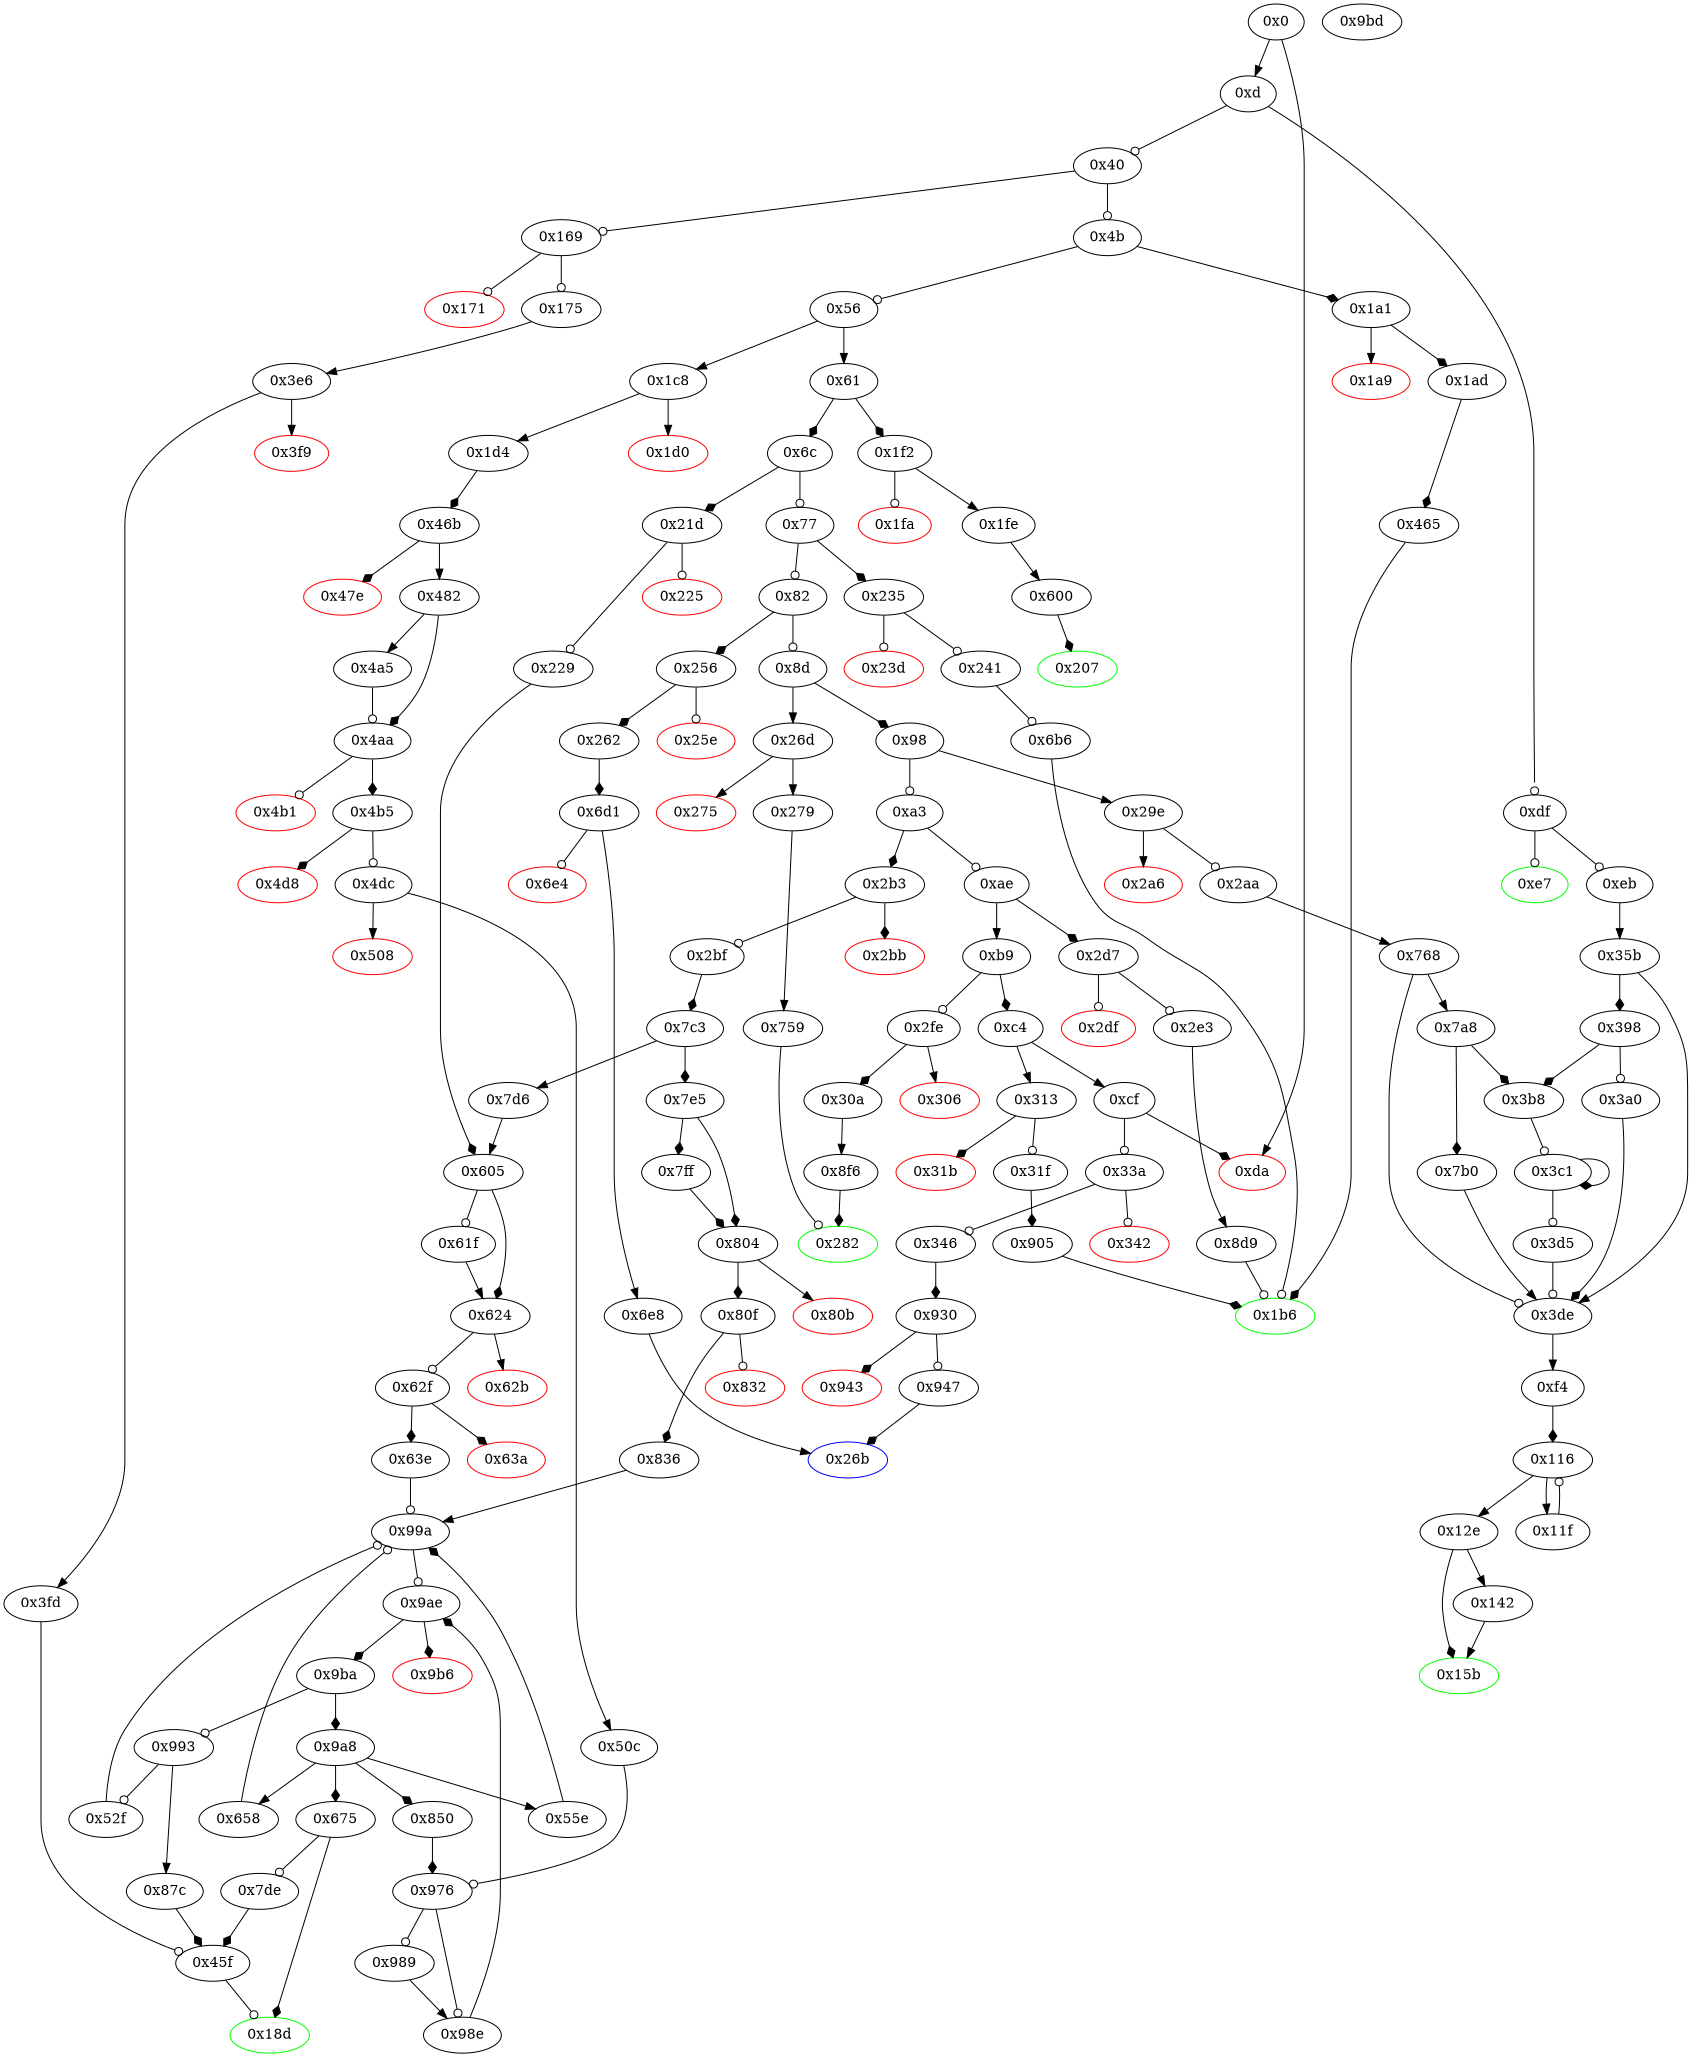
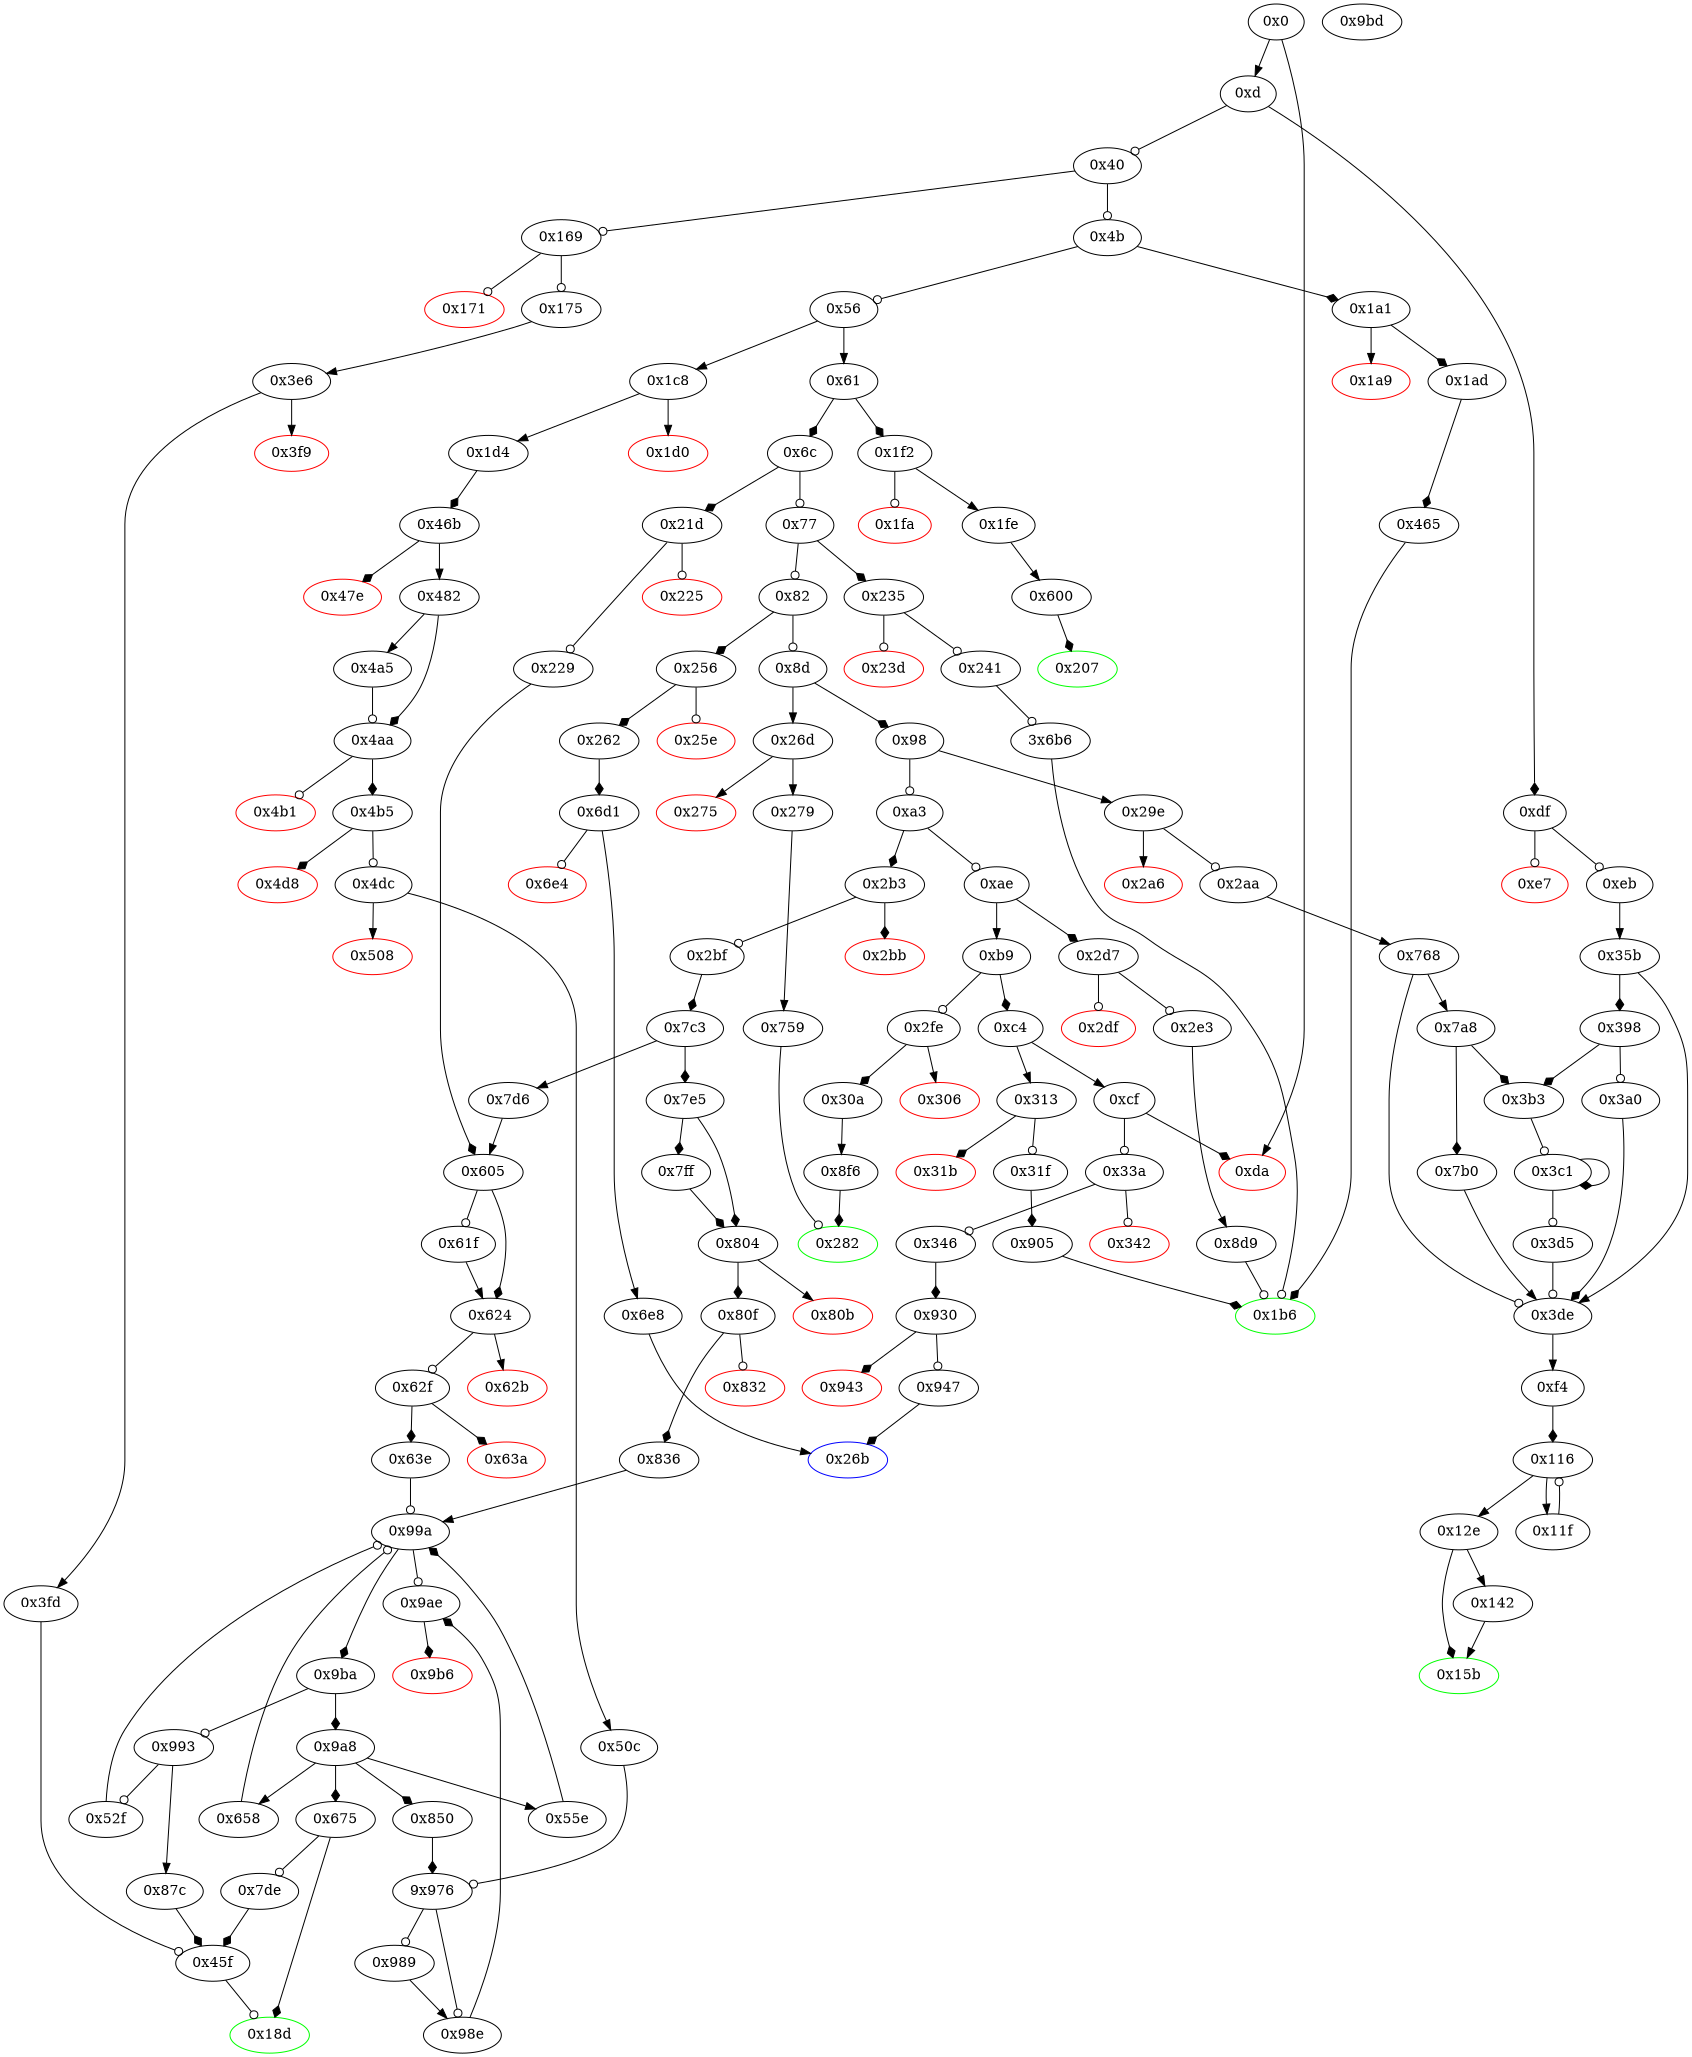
edge "0xd" -> "0xdf": arrowhead odot -> diamond
node "0x6b6": label "0x6b6" -> "3x6b6"
node "0xe7": color green -> red
node "0x3b8": label "0x3b8" -> "0x3b3"
edge "0x9ae" -> "0x9ba": now "0x99a" -> "0x9ba"
node "0x976": label "0x976" -> "9x976"
